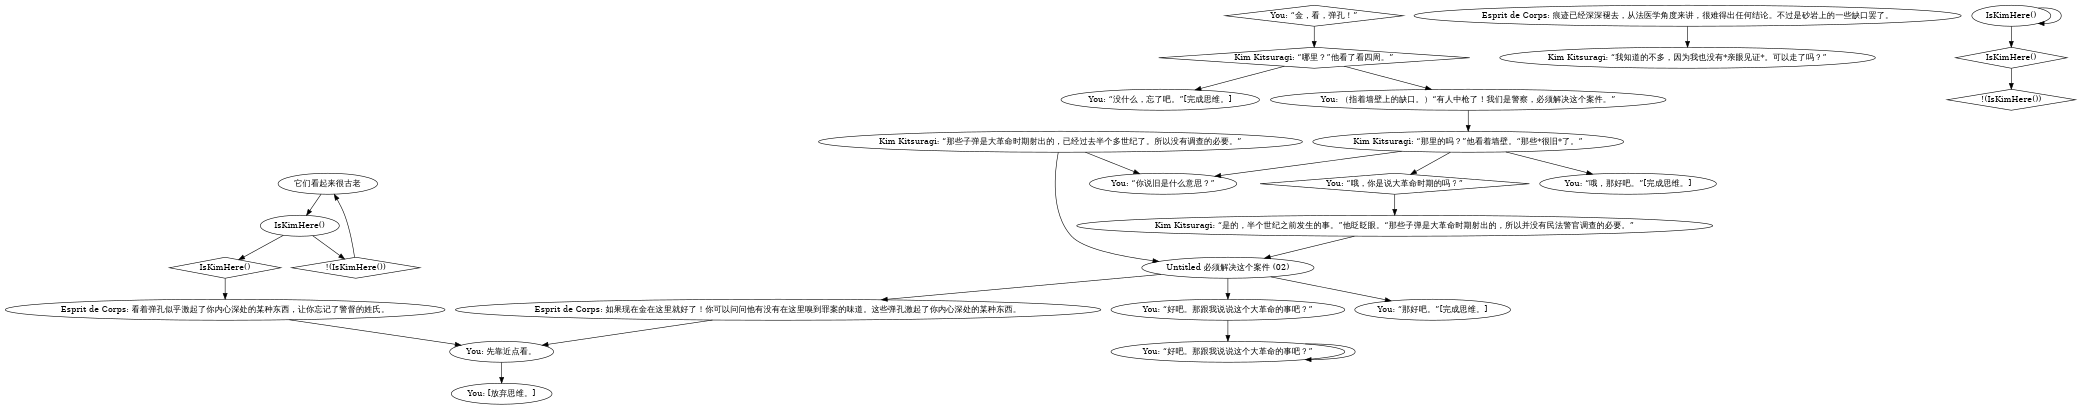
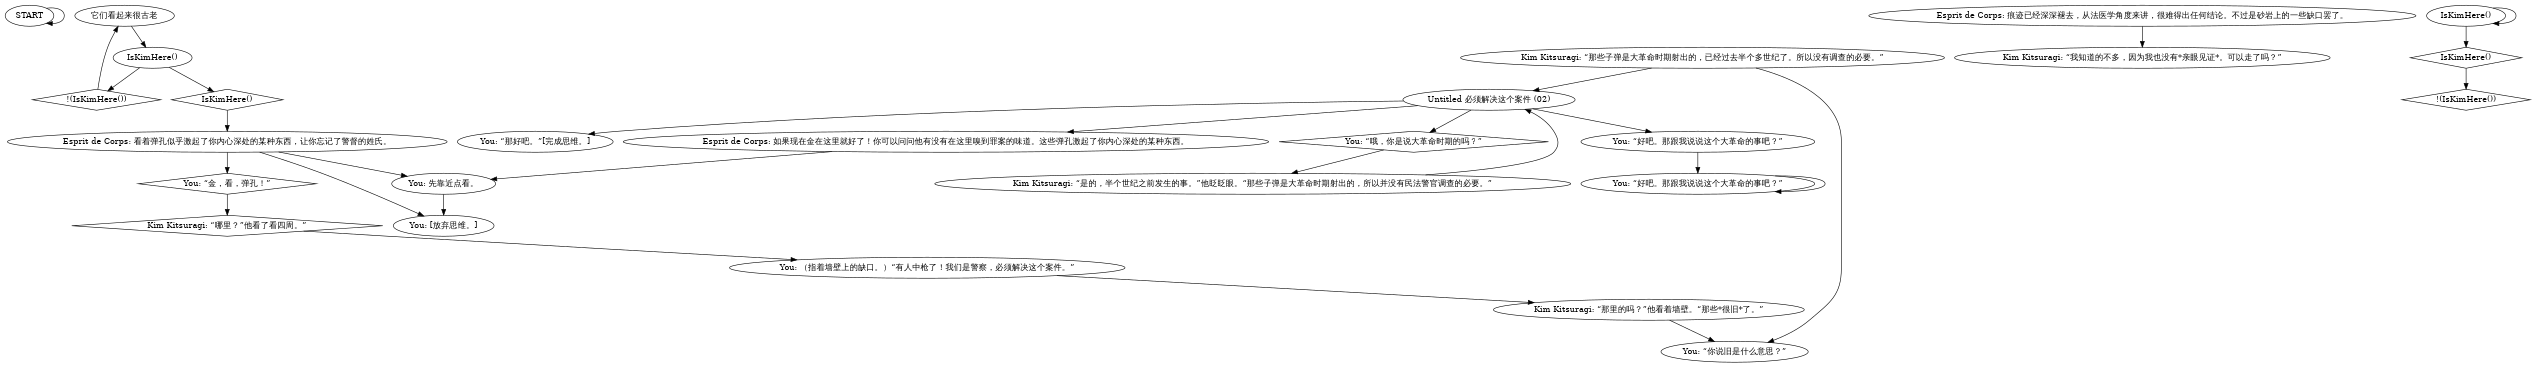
node "START": added
node "You: “没什么，忘了吧。”[完成思维。]": removed
edge "Esprit de Corps: 看着弹孔似乎激起了你内心深处的某种东西，让你忘记了警督的姓氏。" -> "You: “金，看，弹孔！”": added
edge "Kim Kitsuragi: “那里的吗？”他看着墙壁。“那些*很旧*了。”" -> "You: “哦，你是说大革命时期的吗？”": now "Untitled 必须解决这个案件 (02)" -> "You: “哦，你是说大革命时期的吗？”"
edge "Esprit de Corps: 看着弹孔似乎激起了你内心深处的某种东西，让你忘记了警督的姓氏。" -> "You: [放弃思维。]": added
node "You: “哦，那好吧。”[完成思维。]": removed
